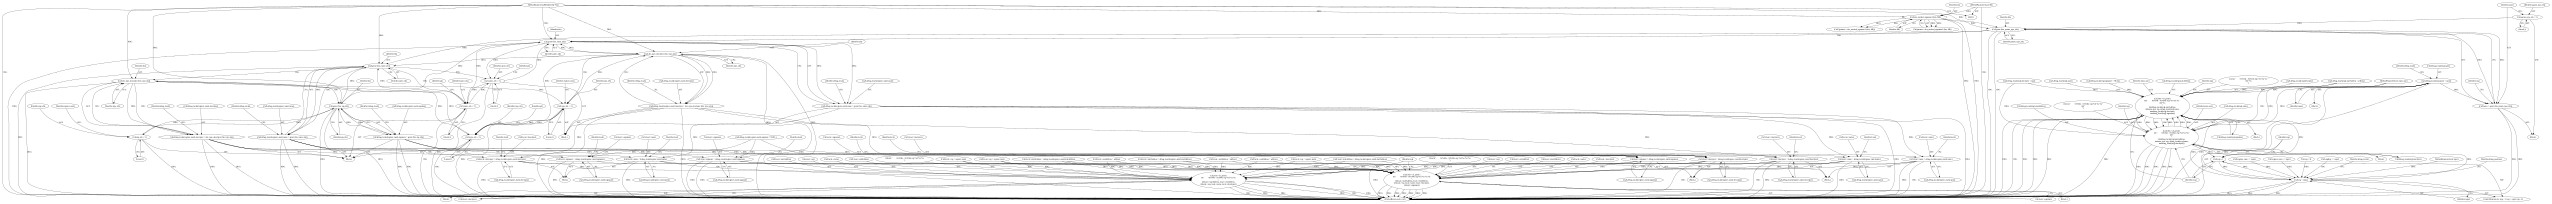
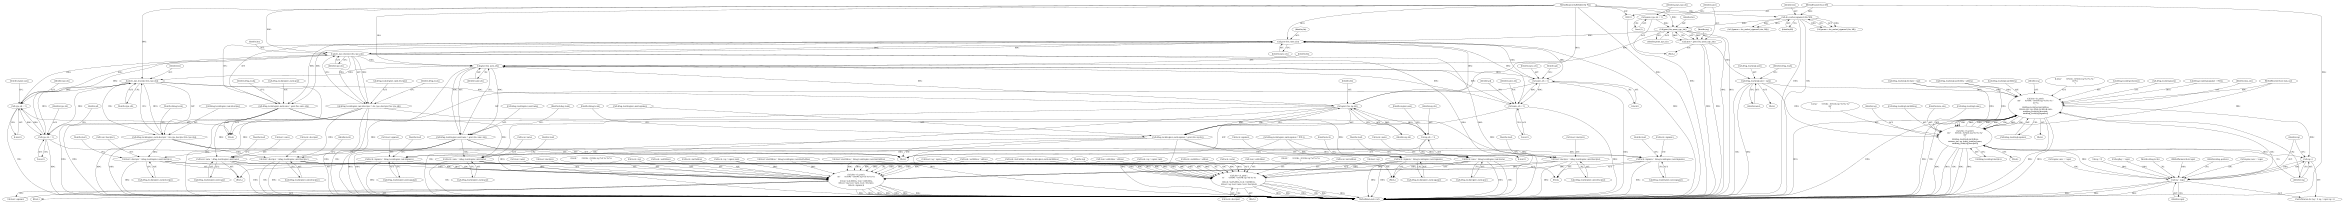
edge "(Call,debug_locals[reg].name = name)" -> "(Call,name = getstr (bin, param_type_idx))": reversed
edge "(Call,sig_idx -= 1)" -> "(MethodReturn,static void)": now "1000111" -> "(MethodReturn,static void)"
